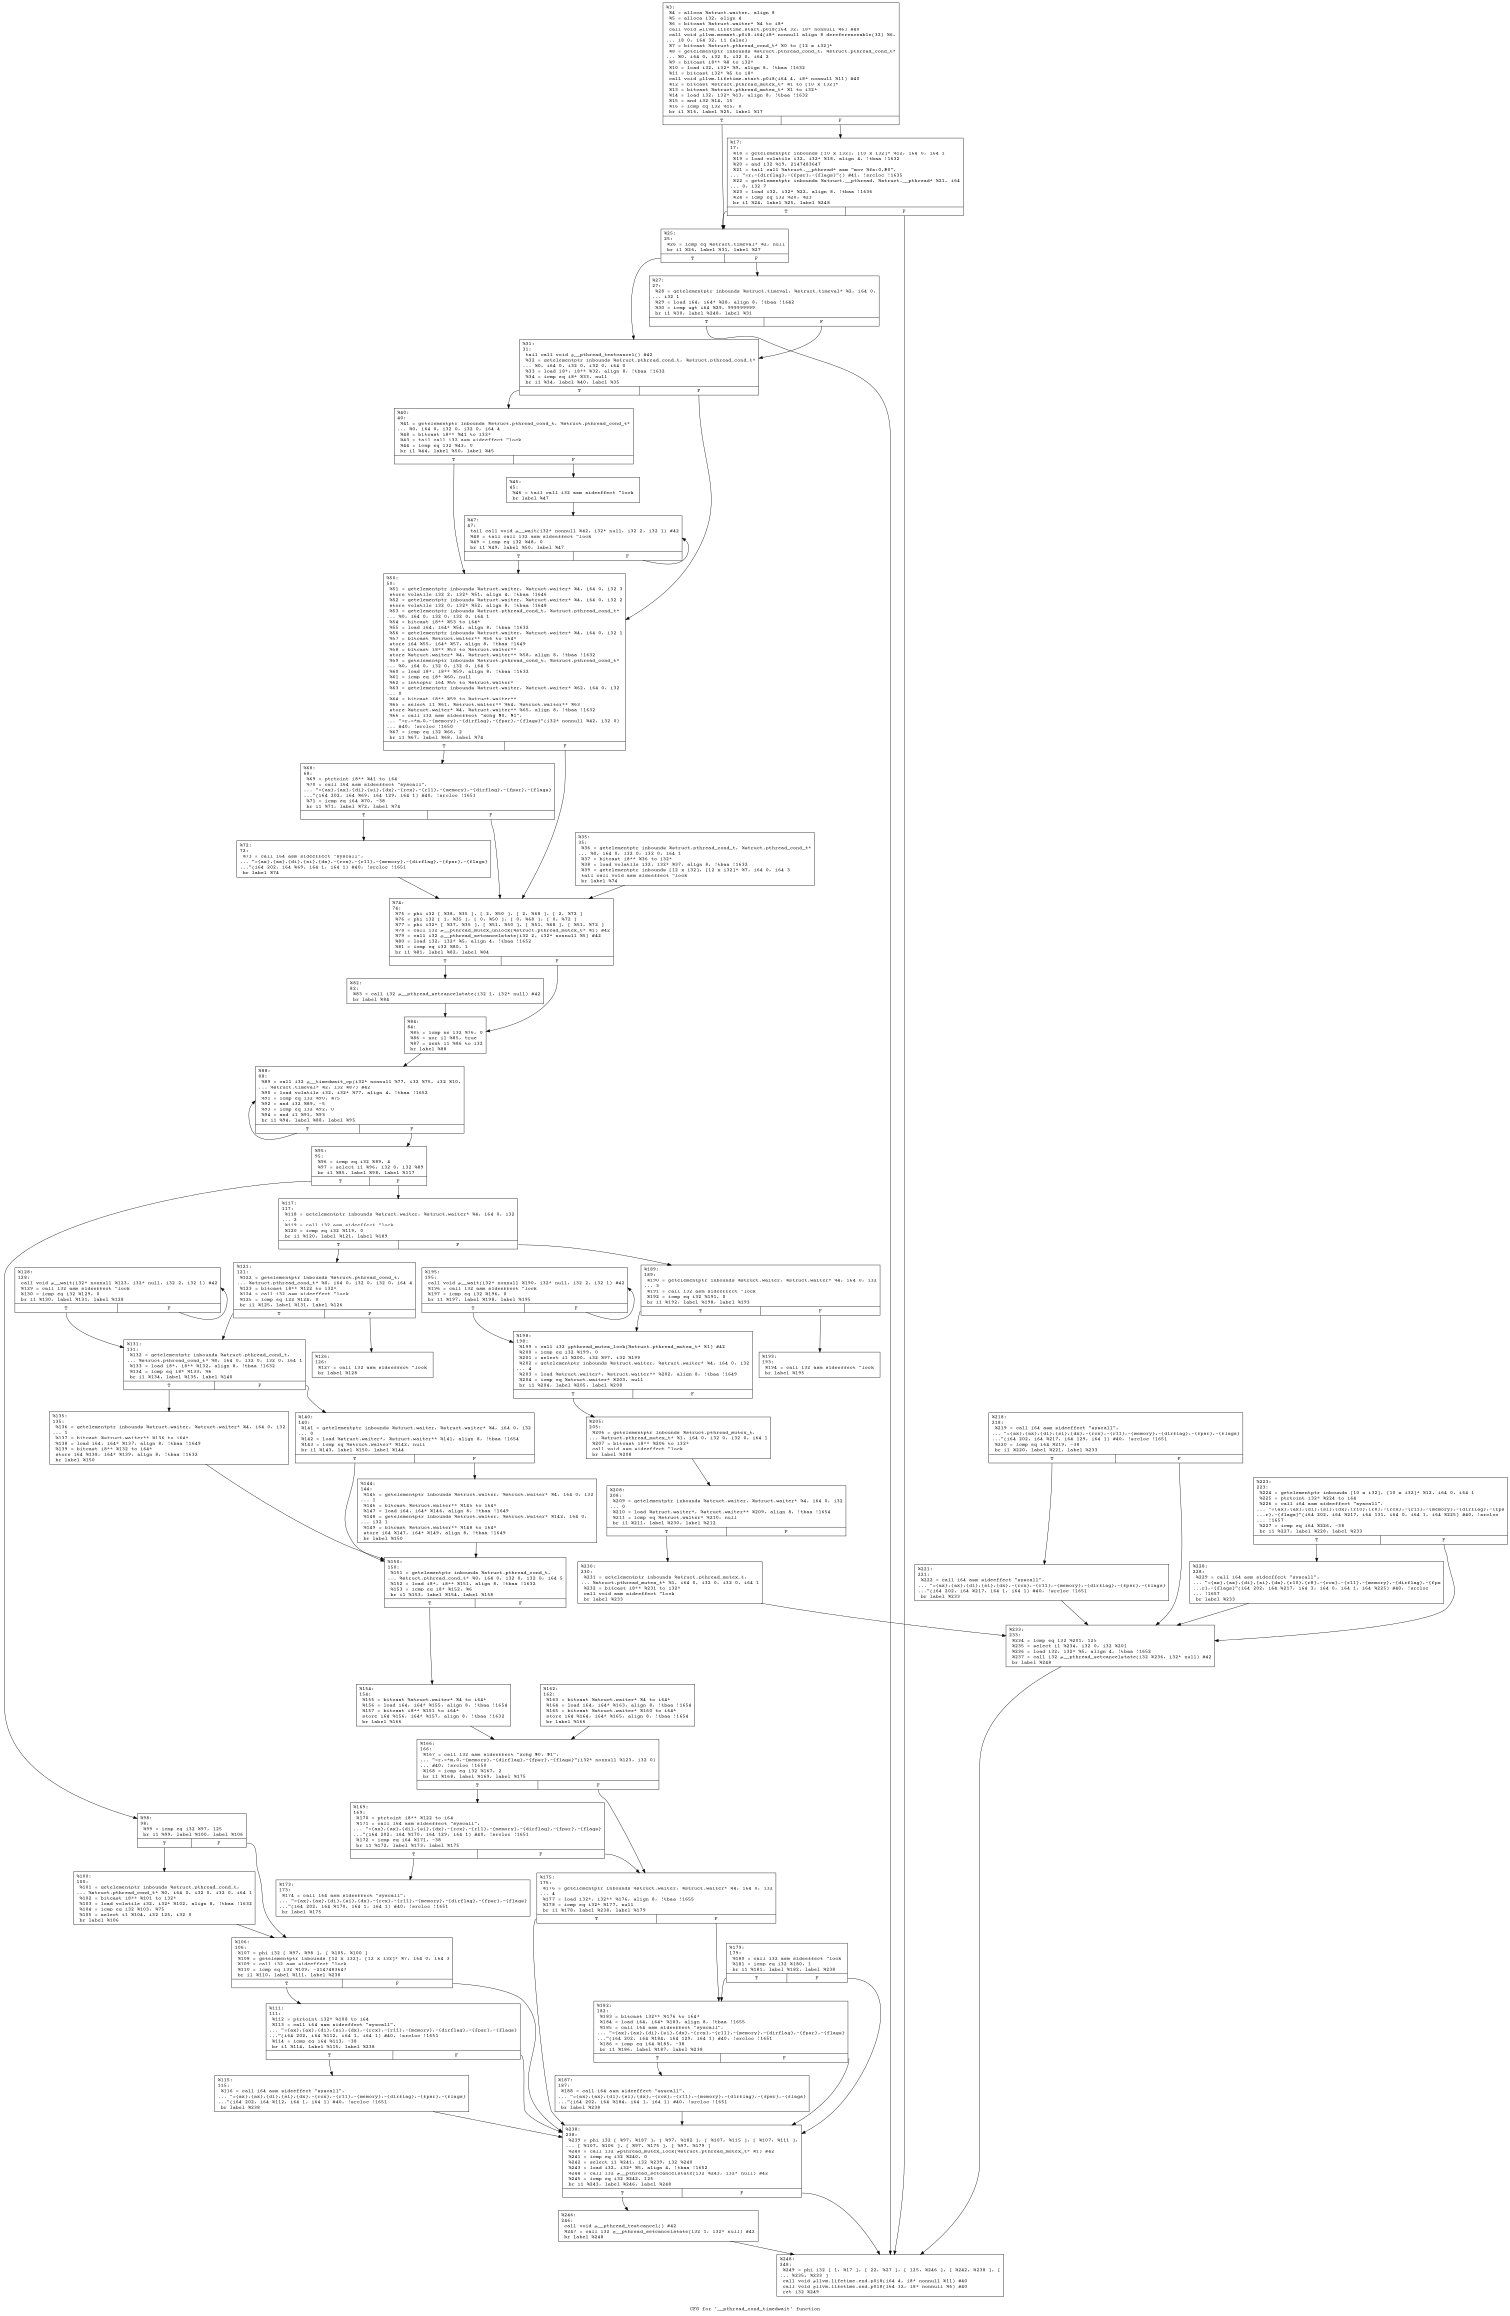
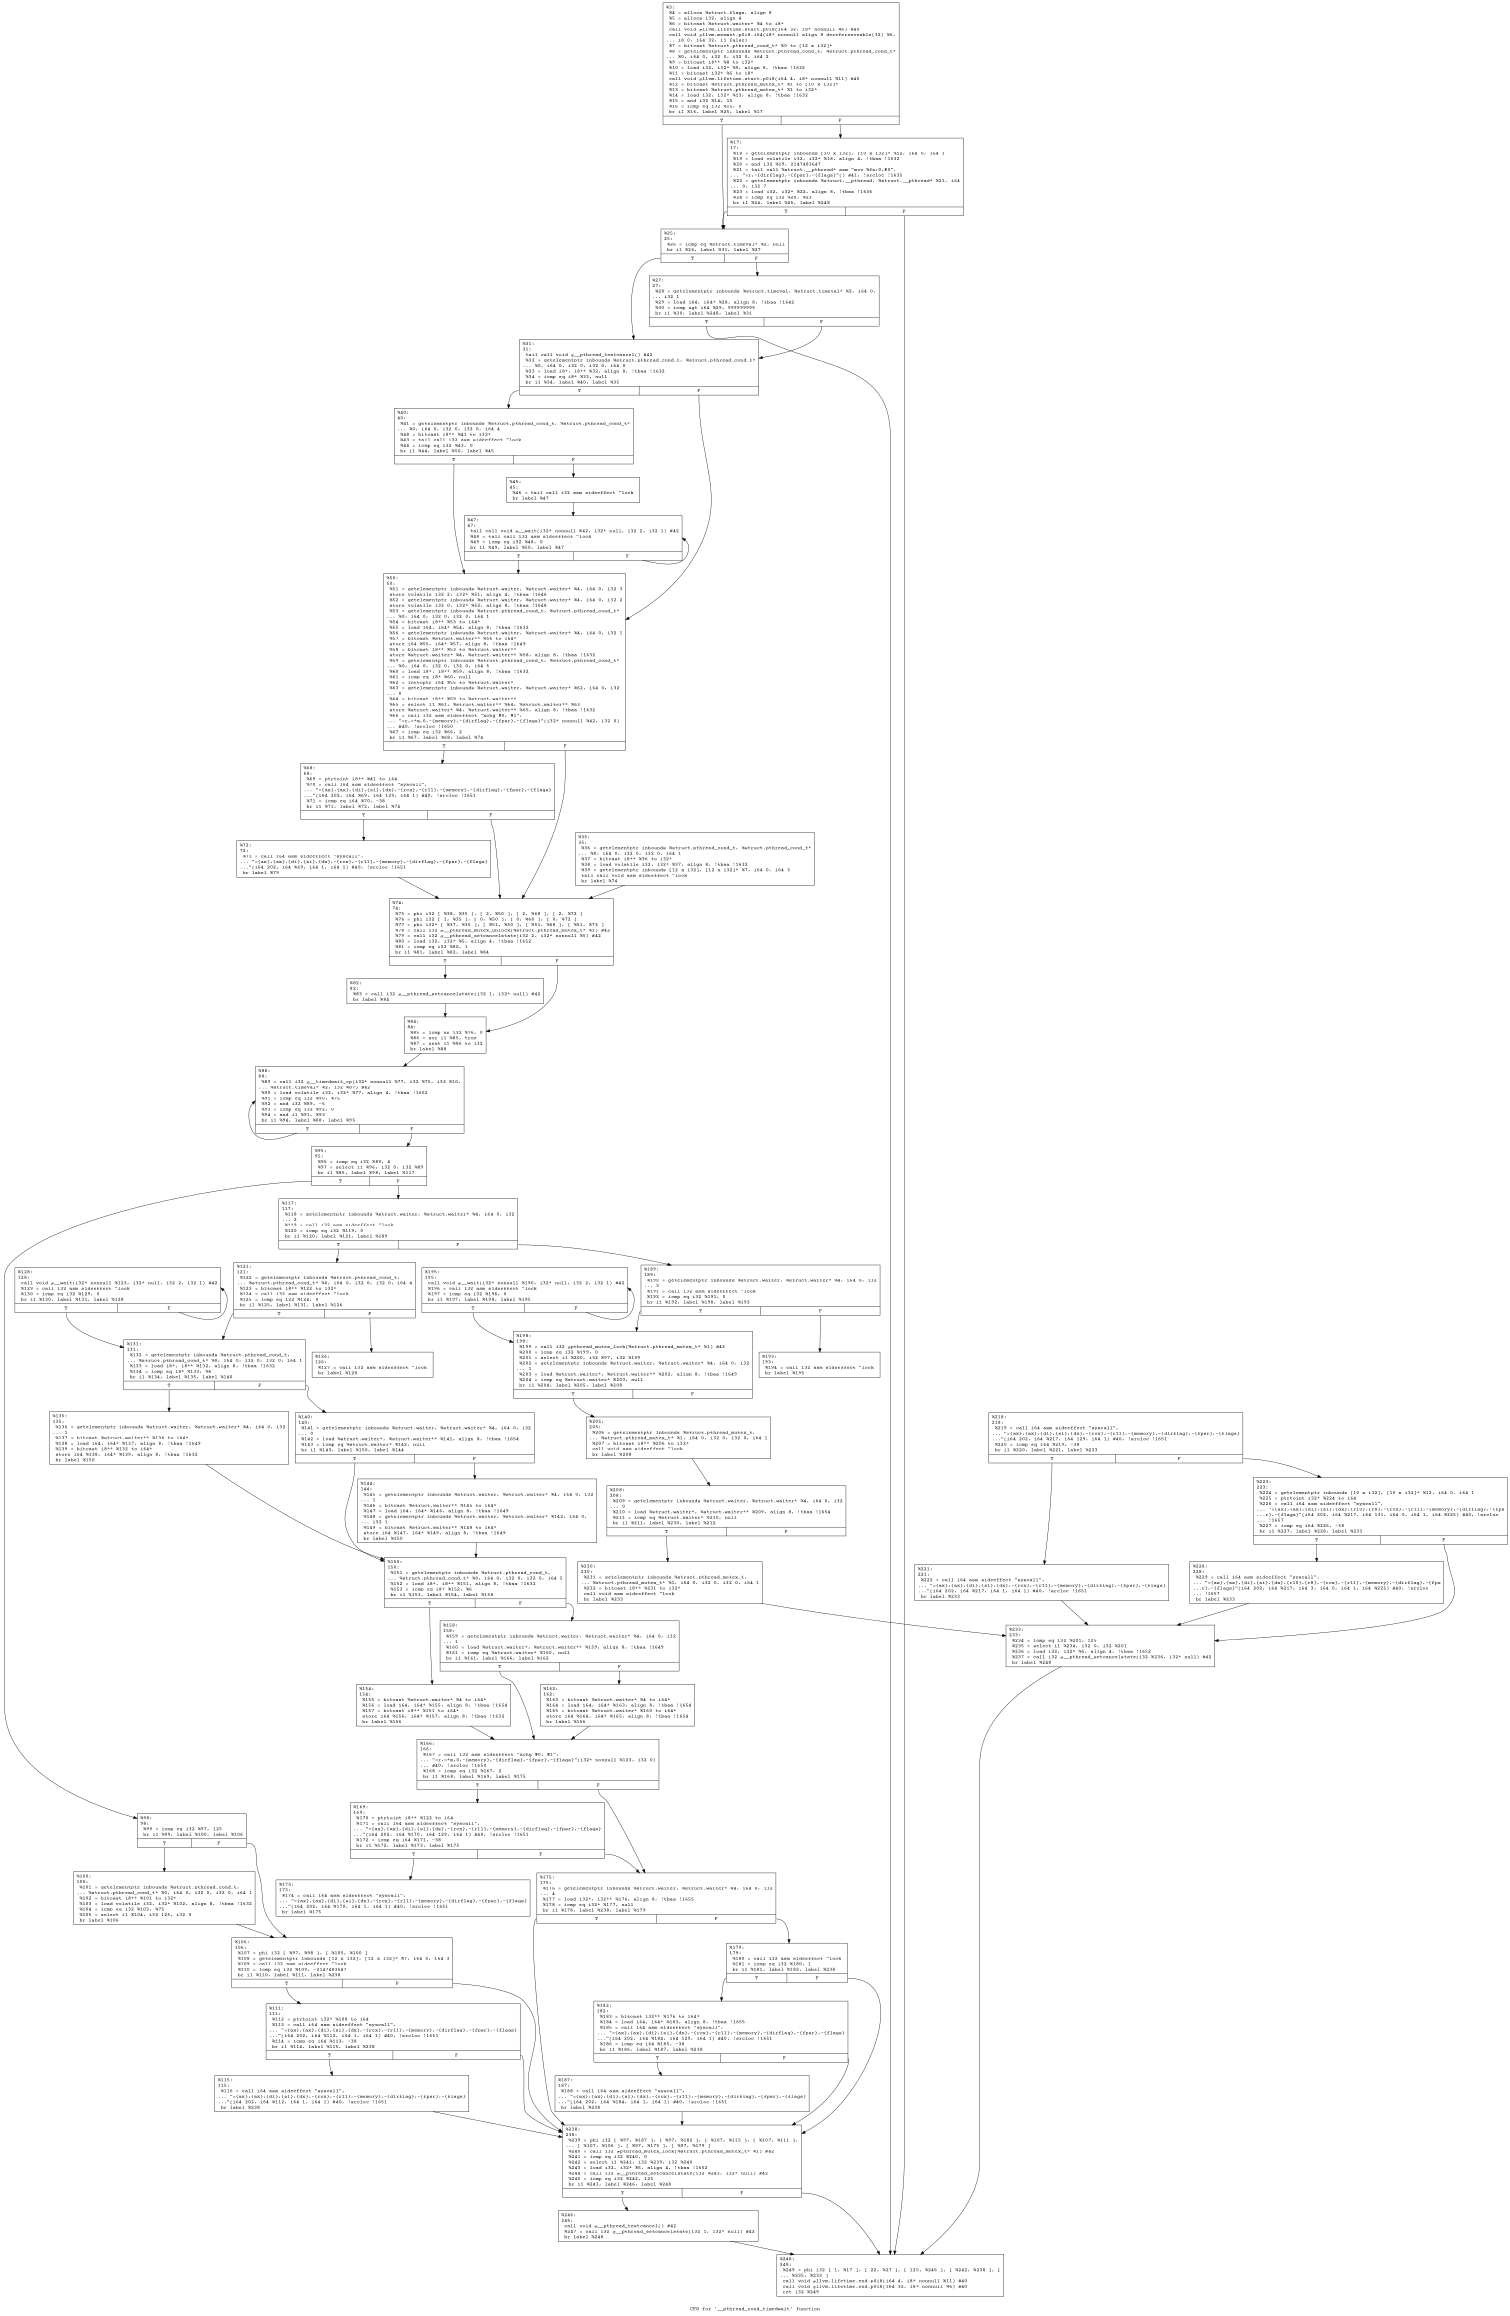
node "%3:": text "%4 = alloca %struct.waiter, align 8" -> "%4 = alloca %struct.flags, align 8"
node "%72:": text "br label %74" -> "br label %79"
node "%198:": text "... 4" -> "... 1"
edge "%218:" -> "%233:": now "%218:" -> "%223:"
node "%158:": added
edge "%175:" -> "%182:": now "%175:" -> "%179:"
